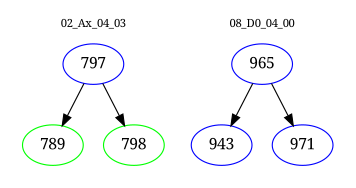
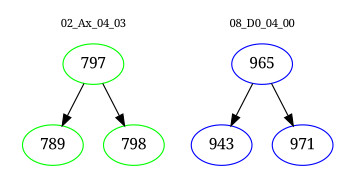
node "797": color blue -> green
